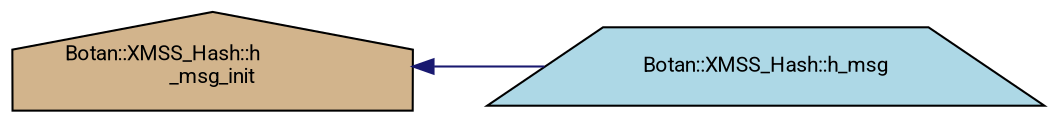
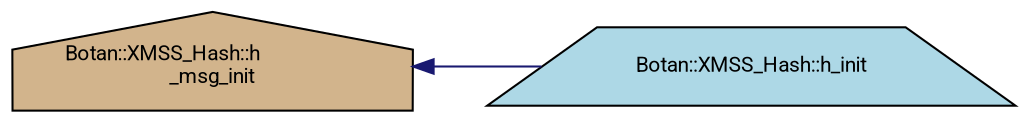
node "Botan::XMSS_Hash::h_msg": label "Botan::XMSS_Hash::h_msg" -> "Botan::XMSS_Hash::h_init"
